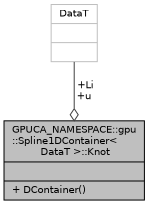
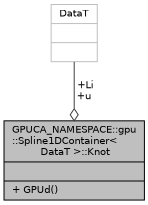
node "GPUCA_NAMESPACE::gpu": text "+ DContainer()" -> "+ GPUd()"
